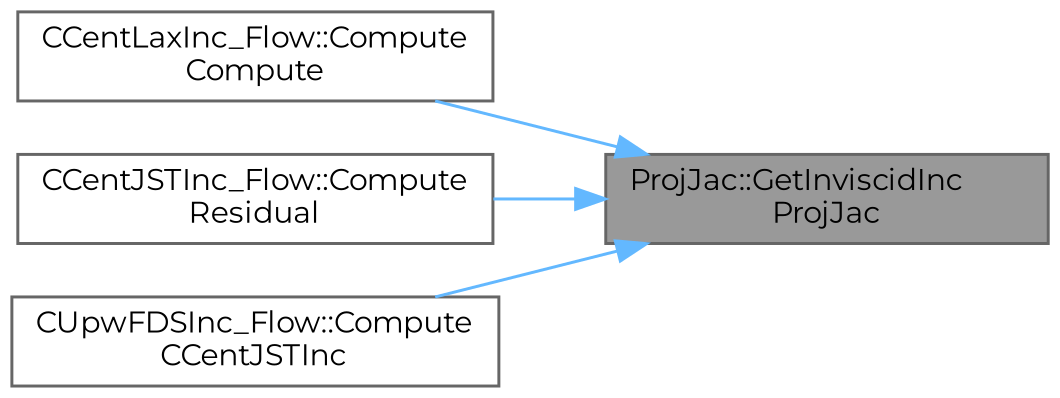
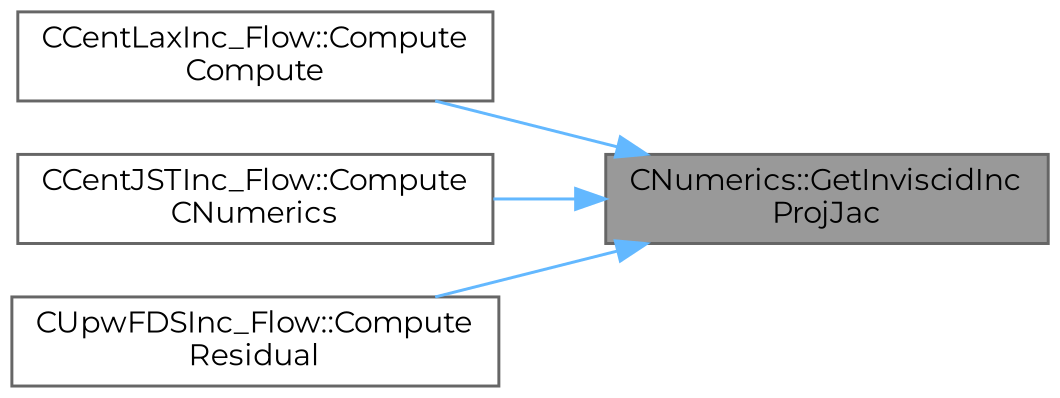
node "CCentJSTInc_Flow::Compute Residual": label "CCentJSTInc_Flow::Compute Residual" -> "CCentJSTInc_Flow::Compute CNumerics"
node "ProjJac::GetInviscidInc ProjJac": label "ProjJac::GetInviscidInc ProjJac" -> "CNumerics::GetInviscidInc ProjJac"
node "CUpwFDSInc_Flow::Compute CCentJSTInc": label "CUpwFDSInc_Flow::Compute CCentJSTInc" -> "CUpwFDSInc_Flow::Compute Residual"
